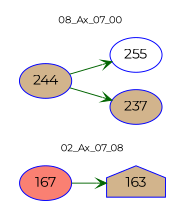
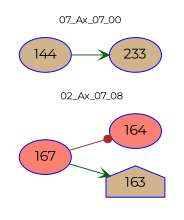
cluster "08_Ax_07_00": label "08_Ax_07_00" -> "07_Ax_07_00"
node "255": removed
node "244": label "244" -> "144"
node "237": label "237" -> "233"
node "164": added
